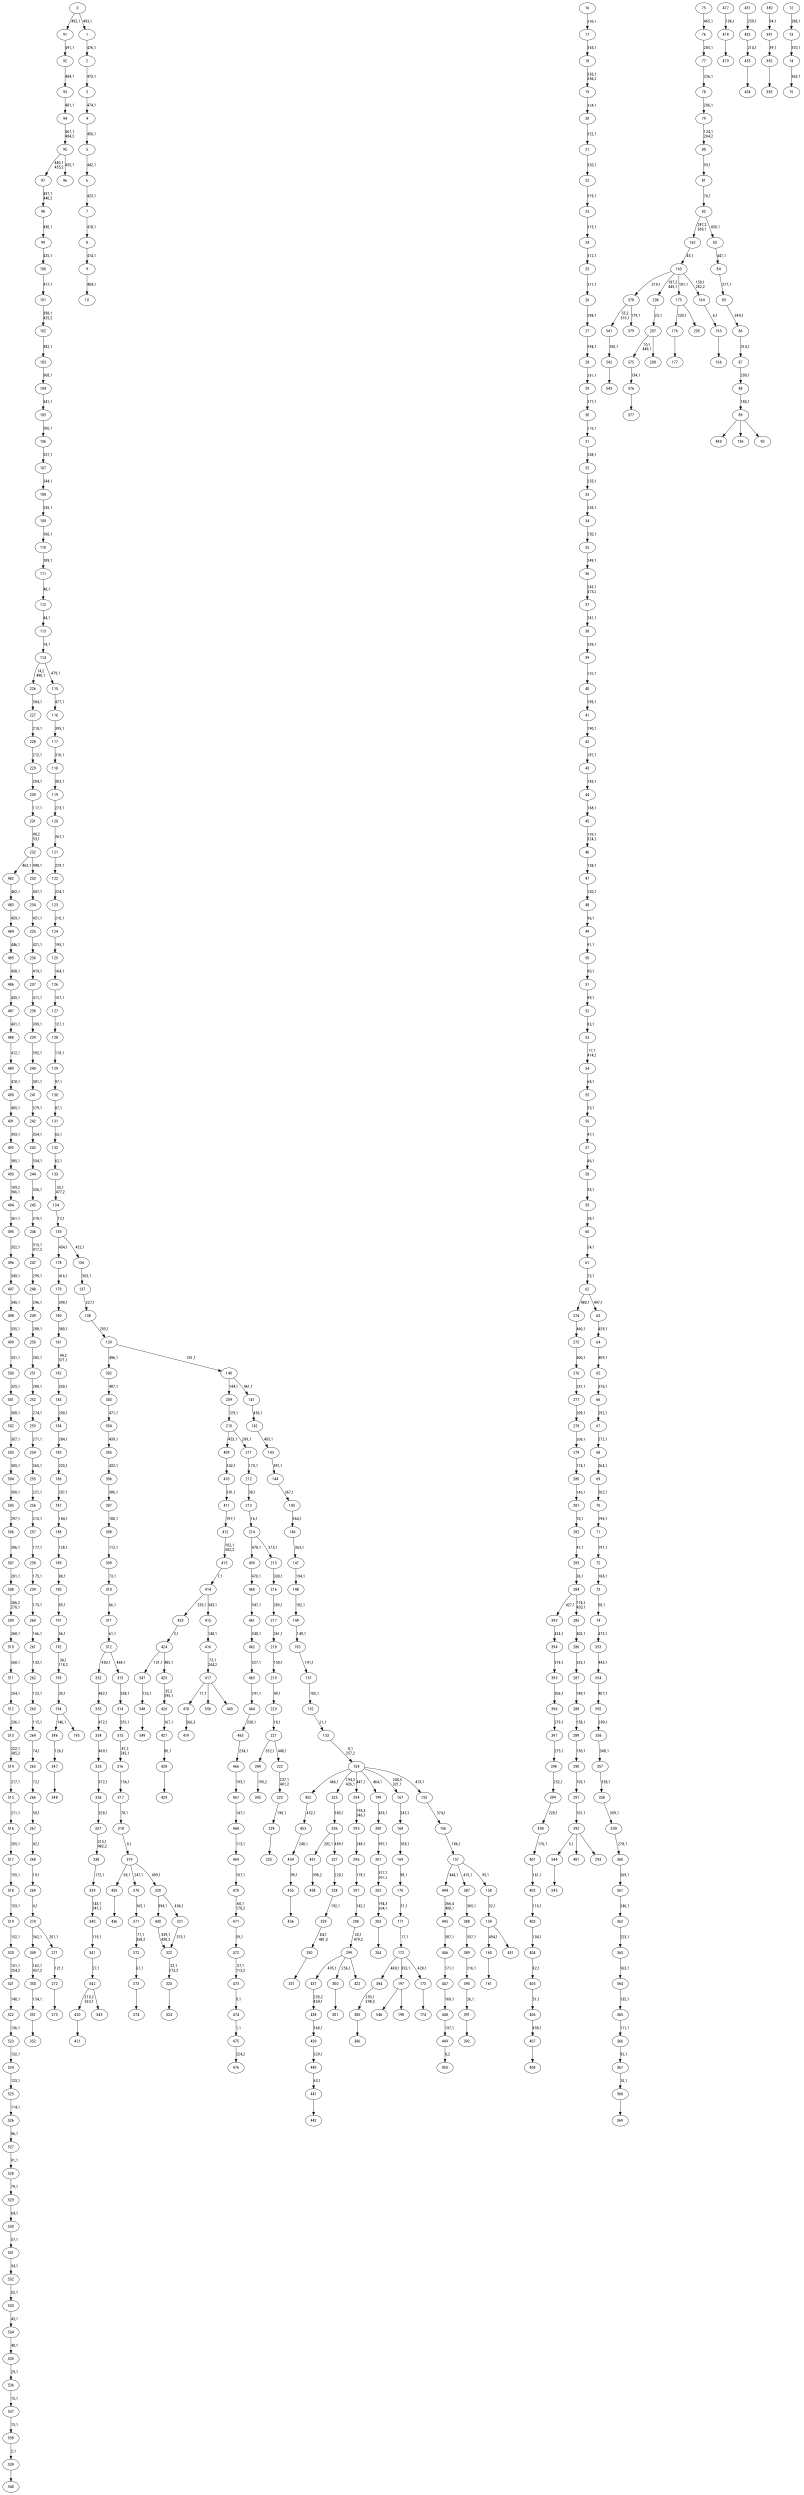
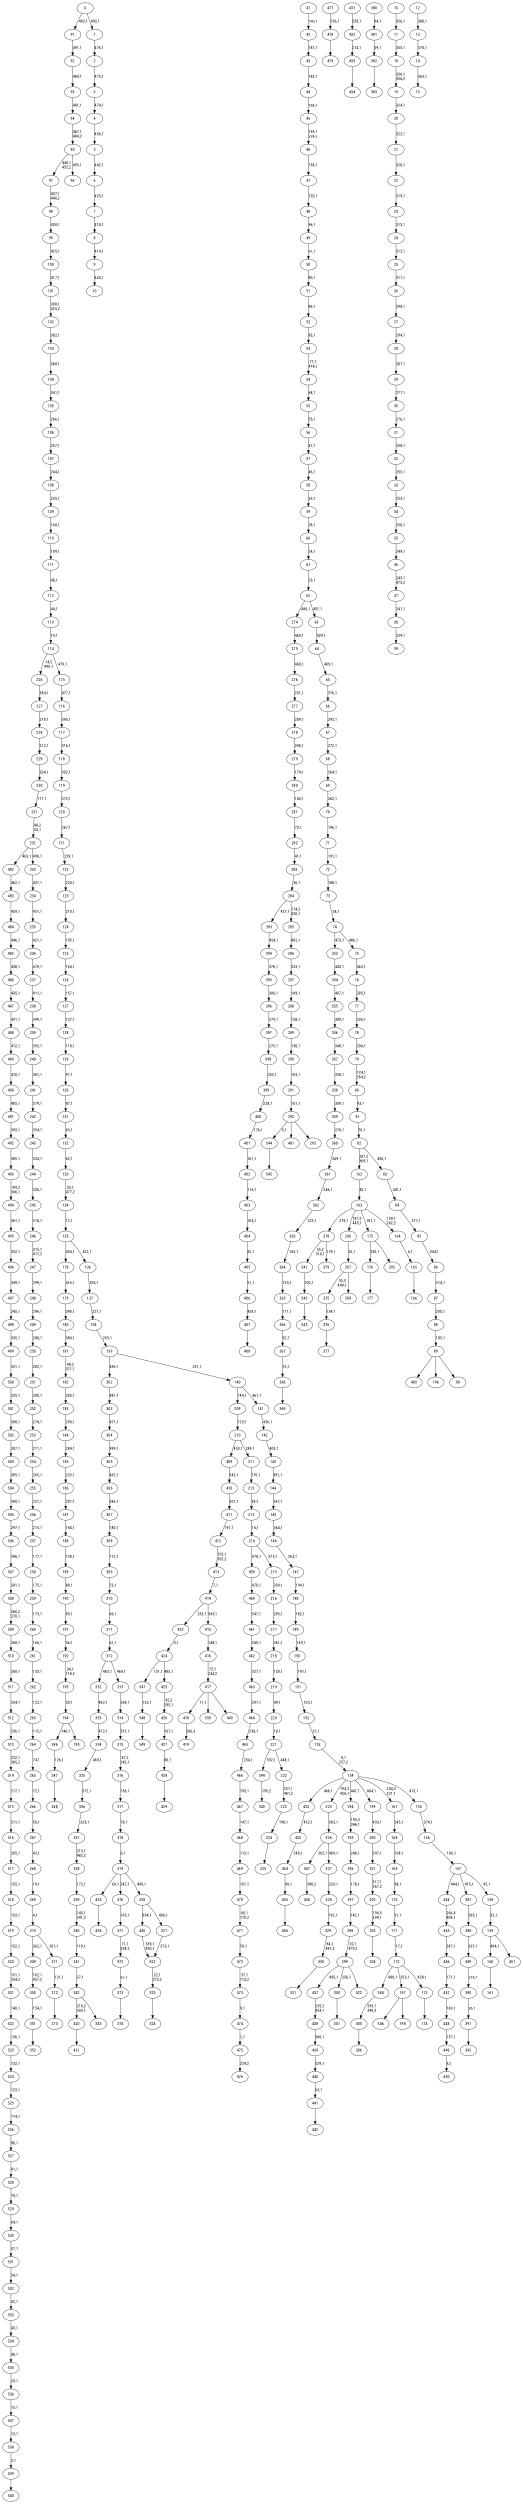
node "40": removed
edge "74" -> "75": added, label "486,1"
